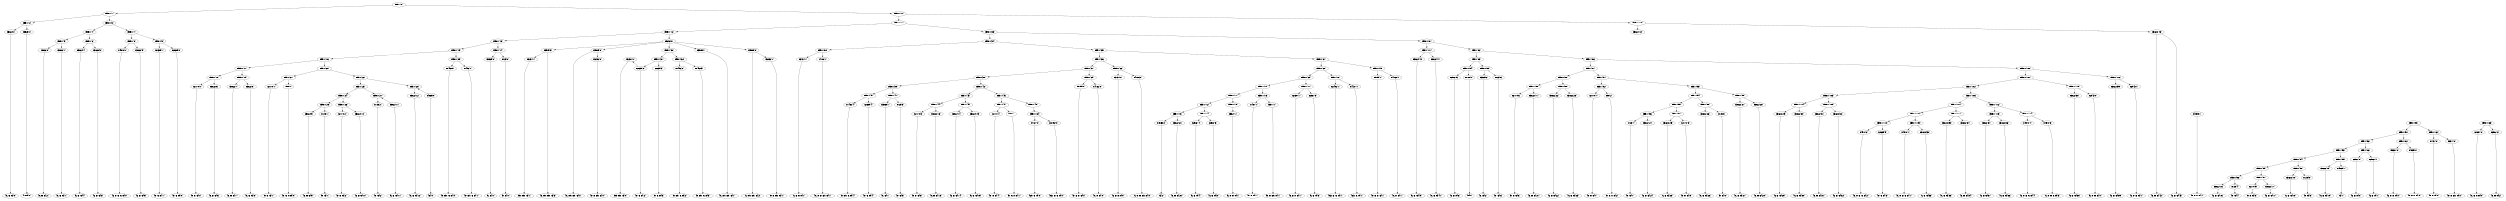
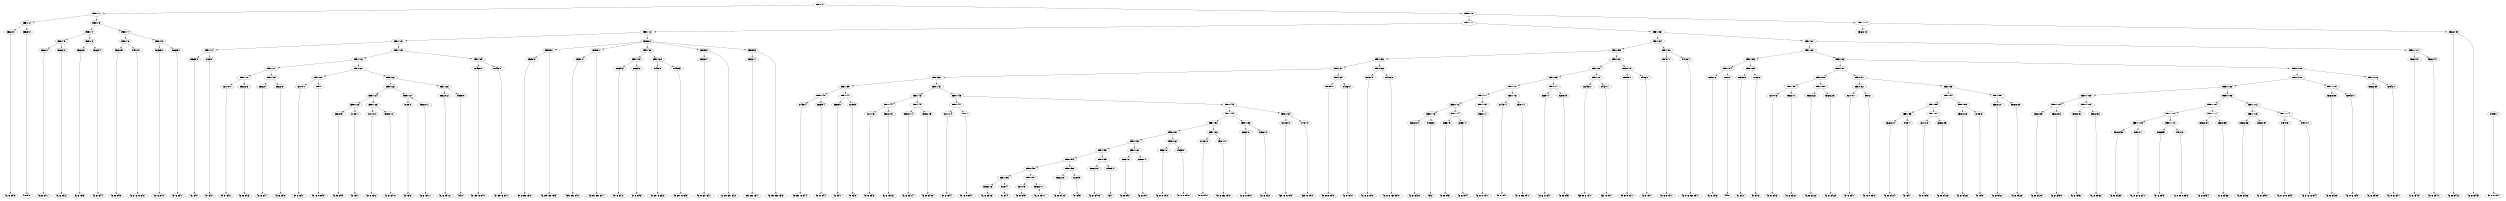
edge "L2639(2)" -> "L3231(0)": now "L3509(1)" -> "L3231(0)"
edge "L4865(0)" -> "L5511(28)": reversed
node "L5511(49)": added
edge "L3822(17)" -> "[C  E  G](17)": reversed
